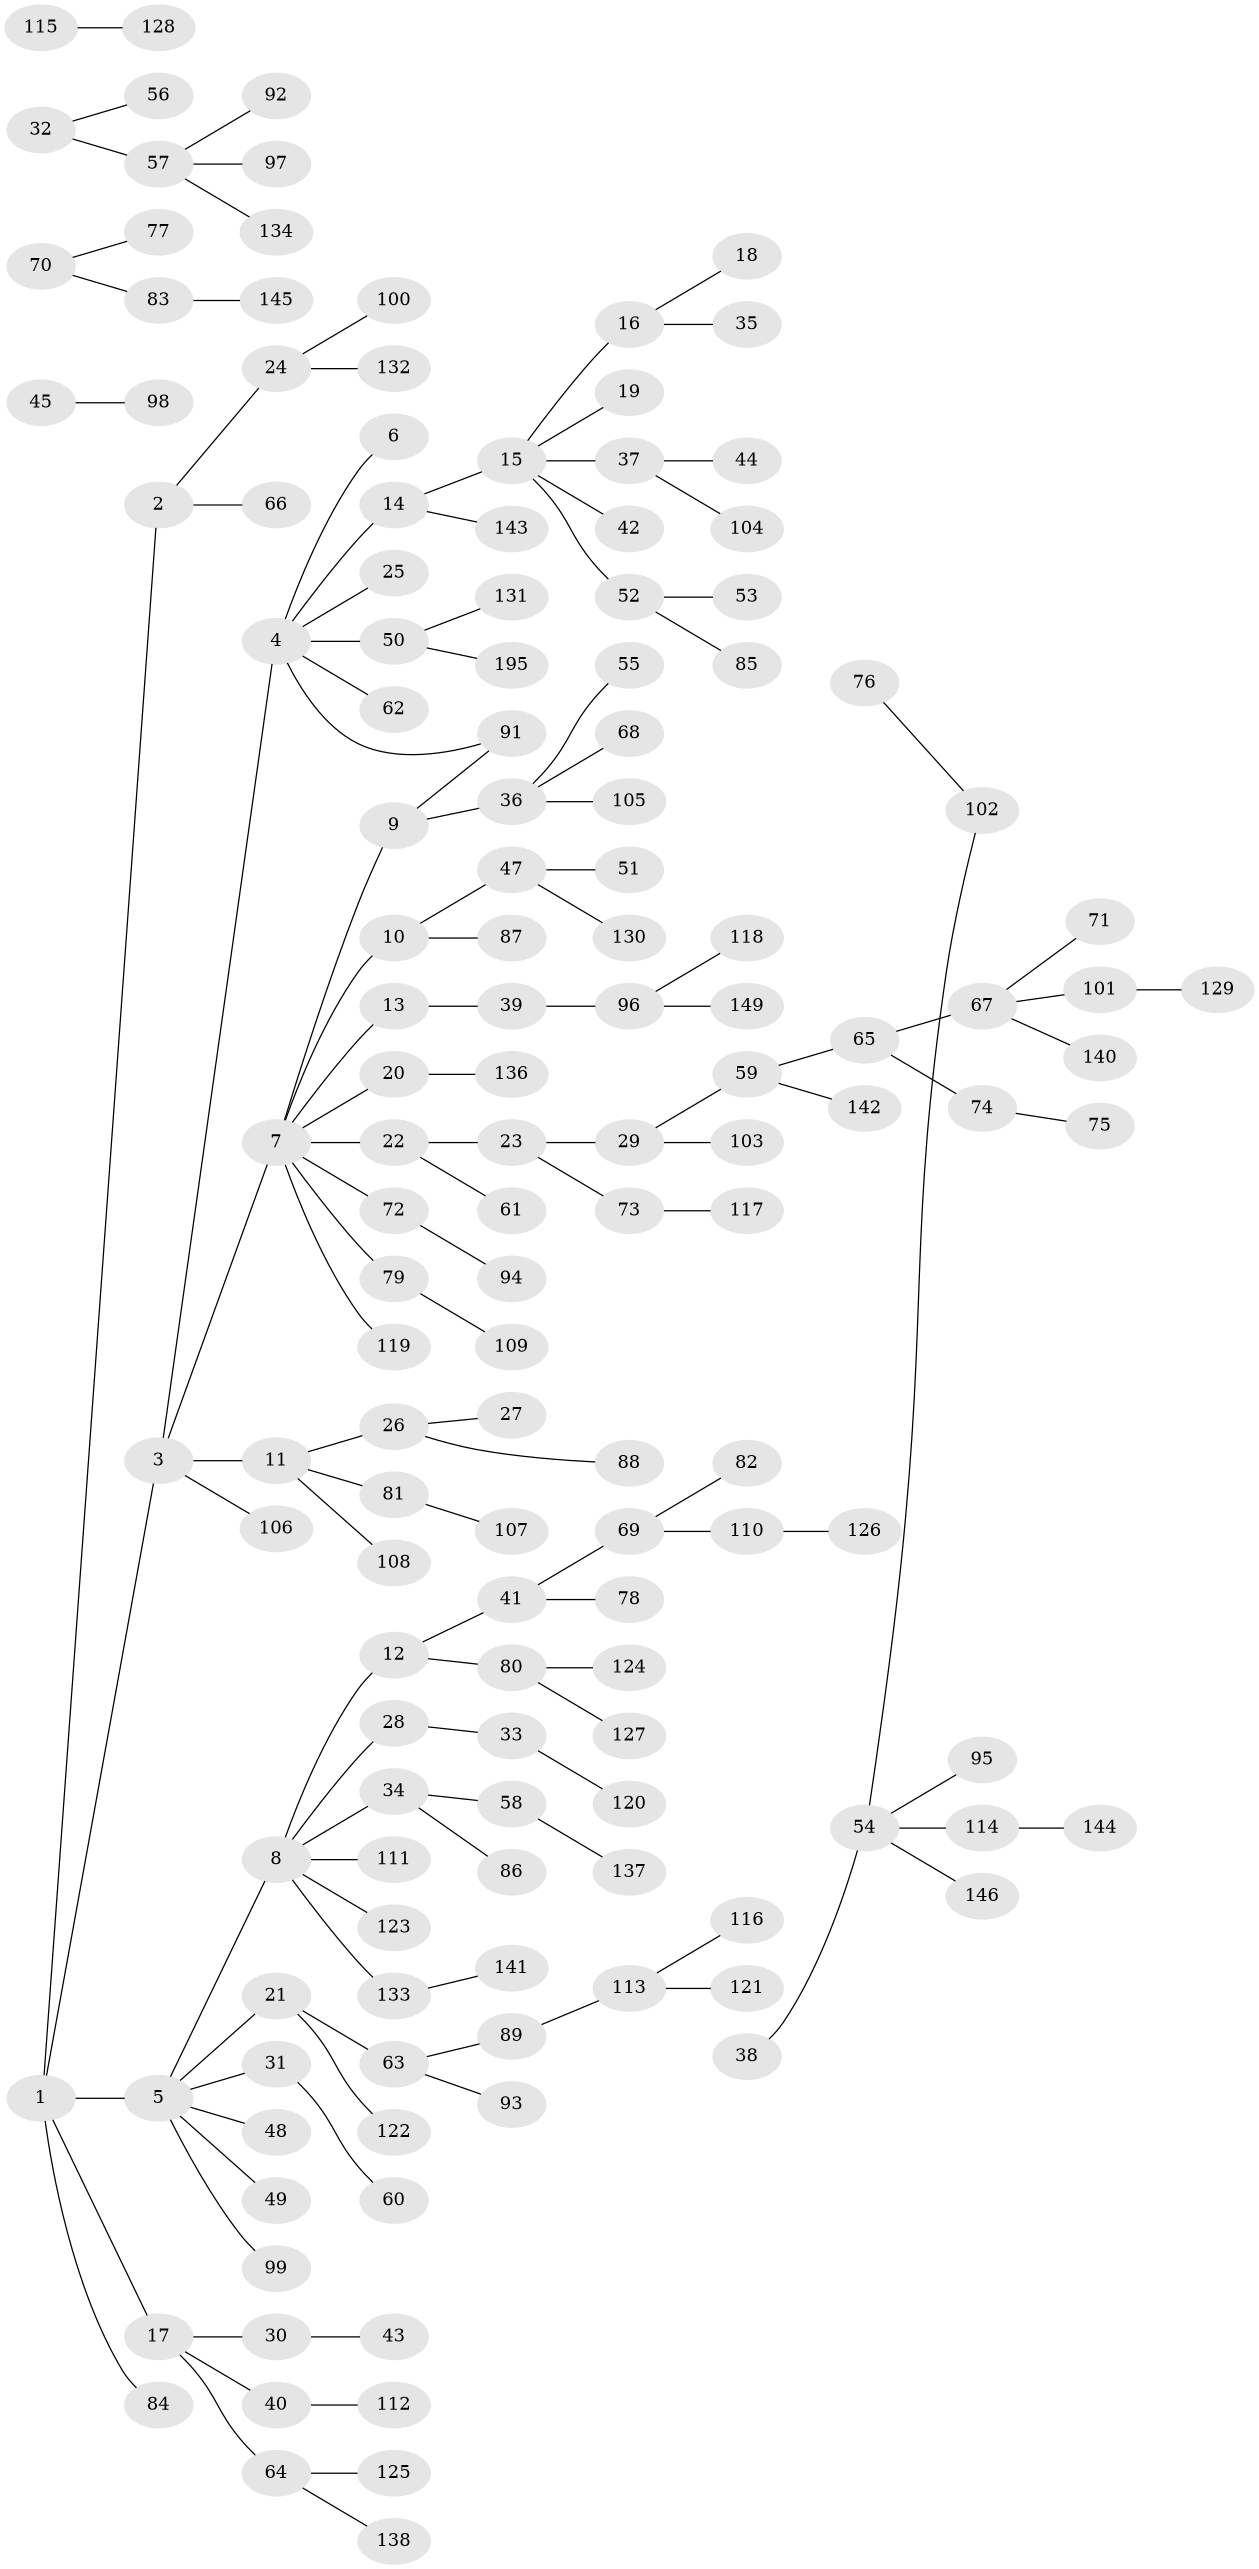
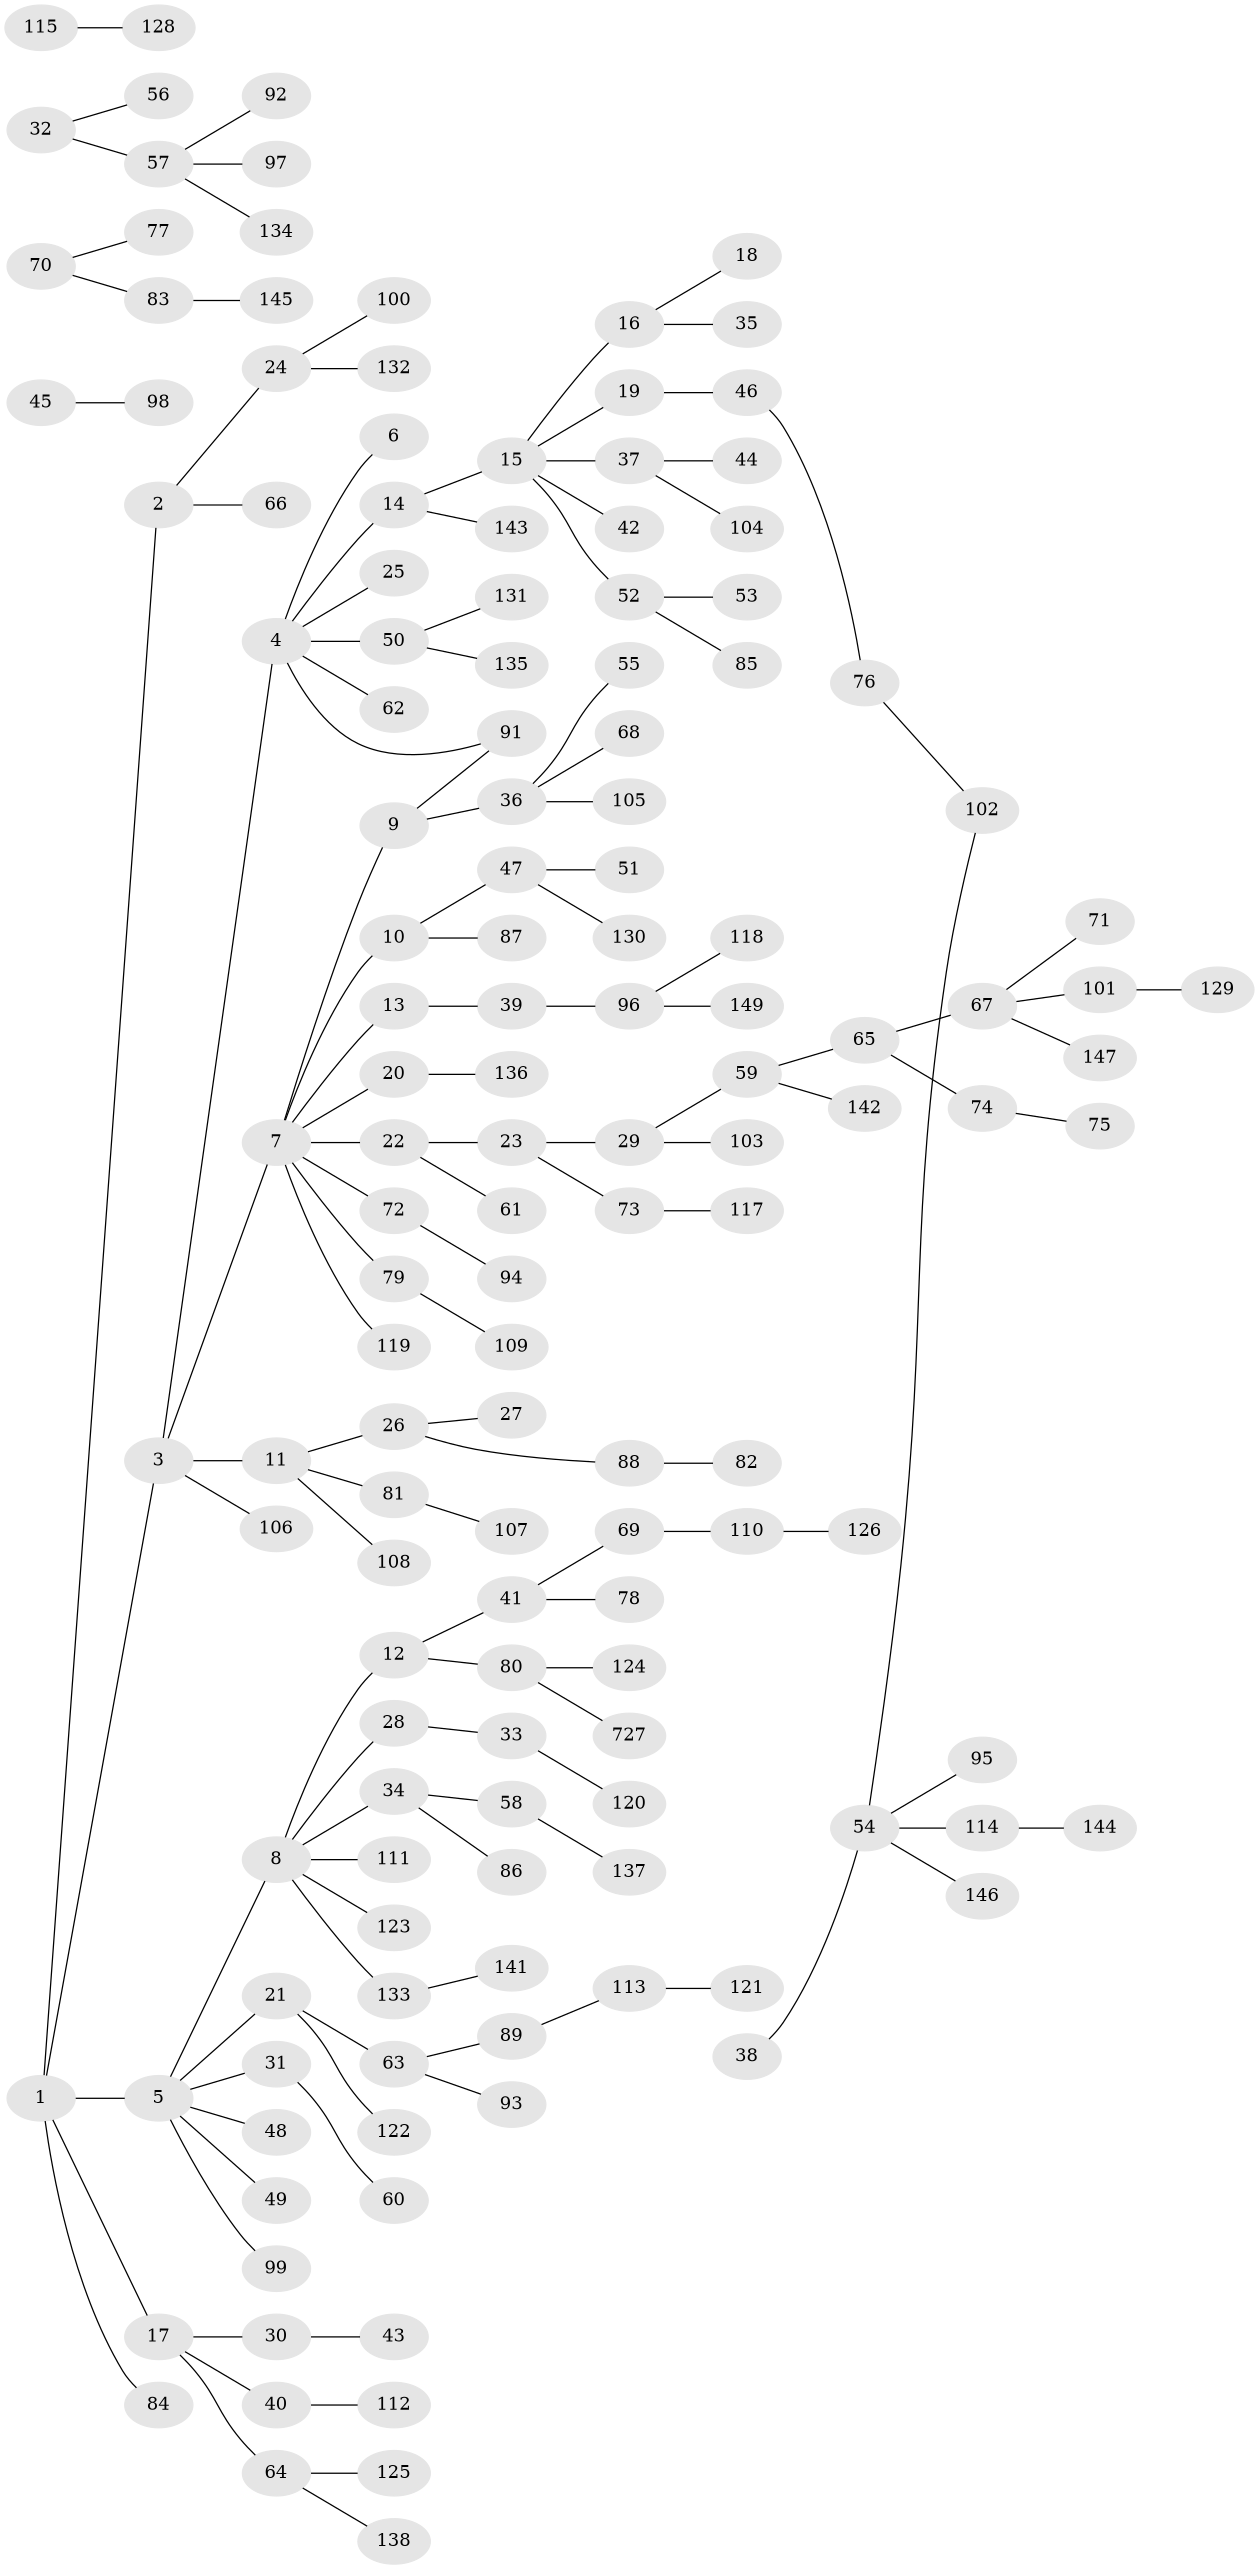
node "46": added
node "195": label "195" -> "135"
node "140": label "140" -> "147"
edge "82" -- "69": now "82" -- "88"
node "127": label "127" -> "727"
node "116": removed
